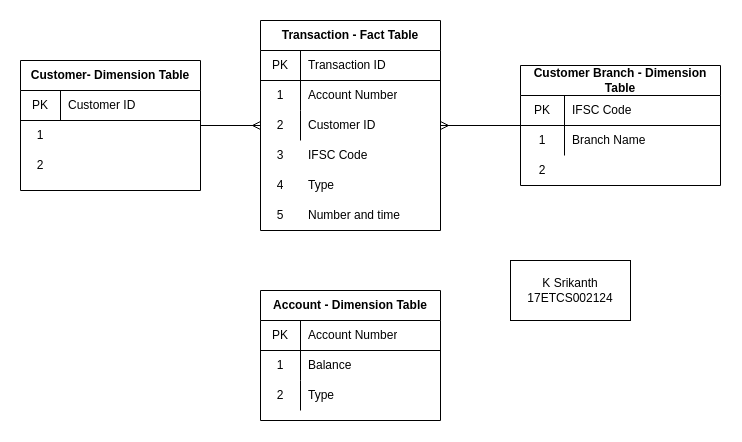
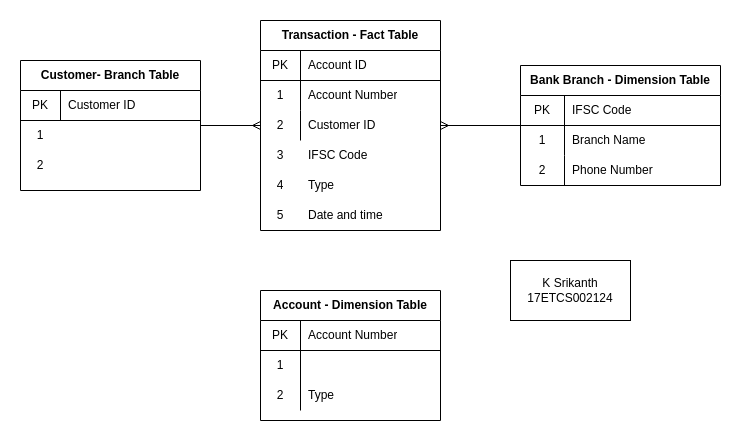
node "Transaction ID": label "Transaction ID" -> "Account ID"
node "Customer- Dimension Table": label "Customer- Dimension Table" -> "Customer- Branch Table"
node "Customer Branch - Dimension Table": label "Customer Branch - Dimension Table" -> "Bank Branch - Dimension Table"
node "Phone Number": added
node "Number and time": label "Number and time" -> "Date and time"
node "Balance": removed
